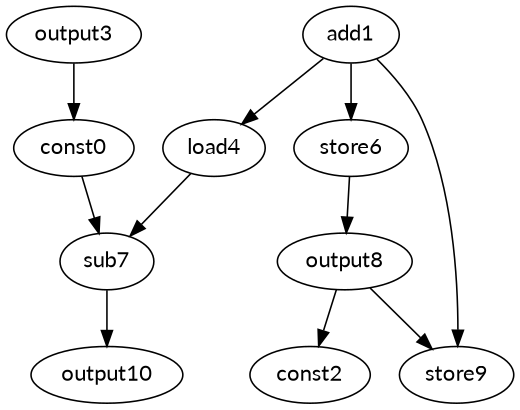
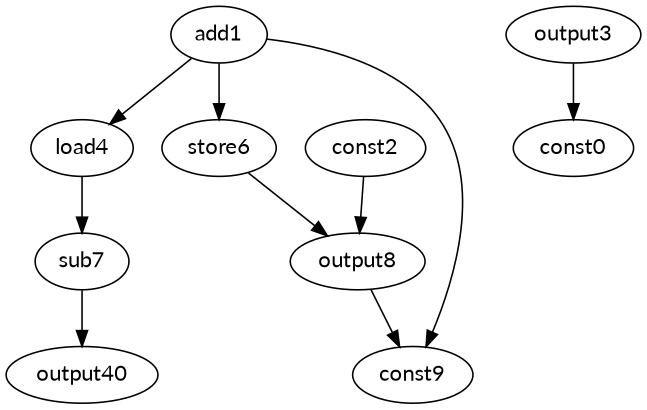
edge "const0" -> "sub7": removed
edge "output8" -> "const2": reversed
node "output10": label "output10" -> "output40"
node "store9": label "store9" -> "const9"
